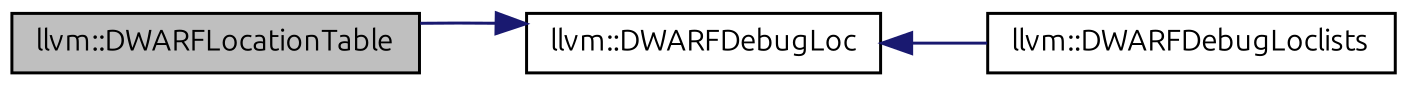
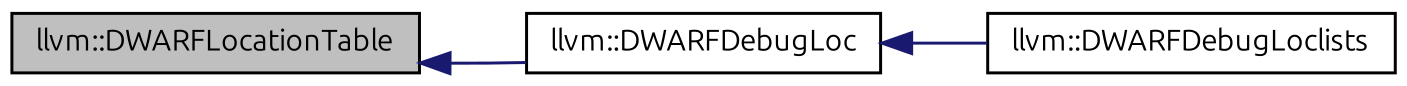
edge "llvm::DWARFLocationTable" -> "llvm::DWARFDebugLoc": reversed
